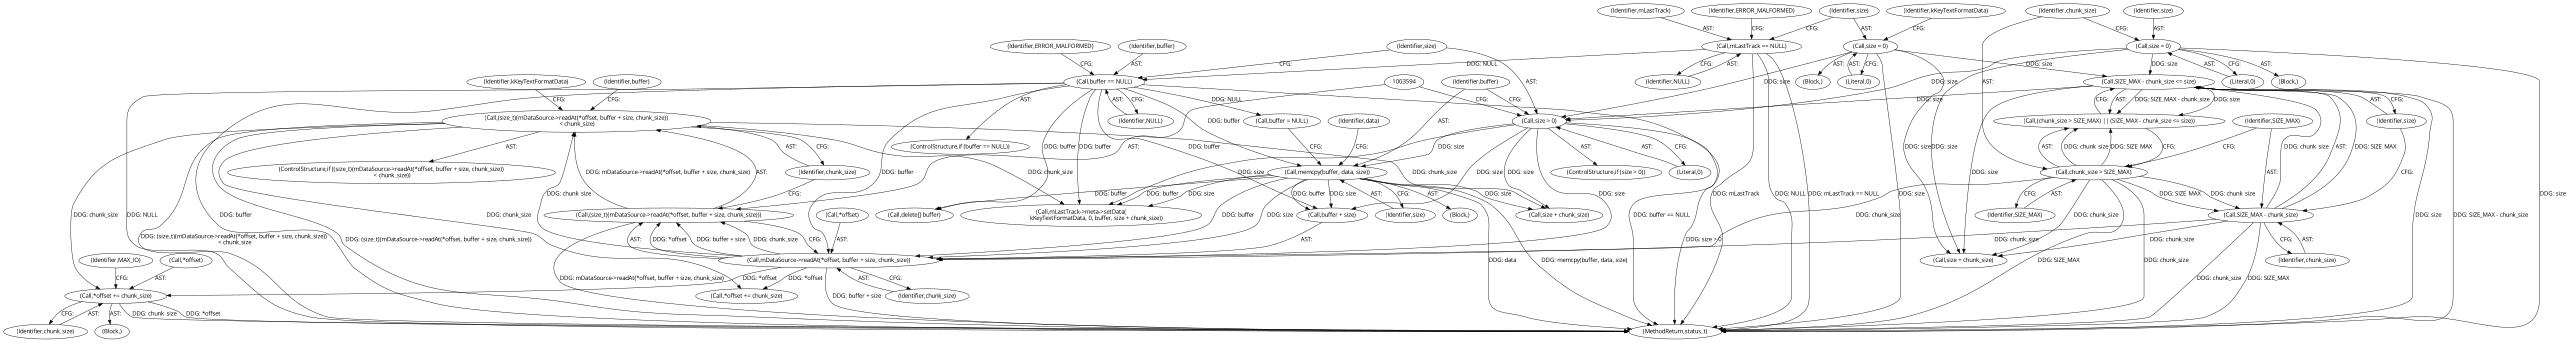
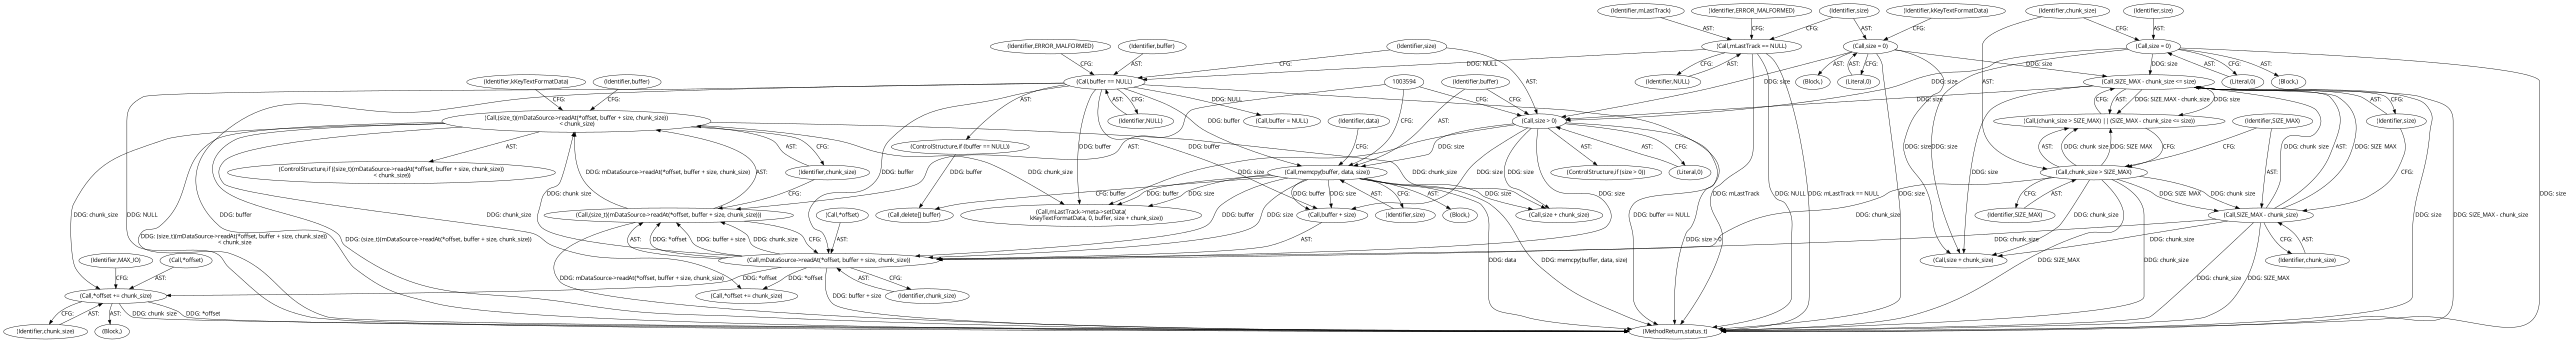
edge "(Call,buffer = NULL)" -> "(Call,memcpy(buffer, data, size))": now "1003594" -> "(Call,memcpy(buffer, data, size))"
edge "(Call,buffer == NULL)" -> "(Call,delete[] buffer)": now "(ControlStructure,if (buffer == NULL))" -> "(Call,delete[] buffer)"
edge "(Call,memcpy(buffer, data, size))" -> "(Call,delete[] buffer)": label "DDG: buffer" -> "CFG: buffer"
